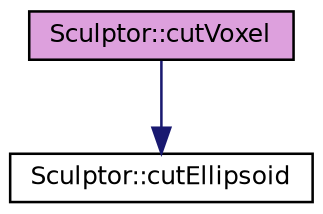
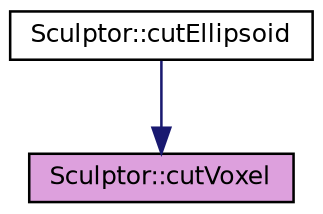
edge "Sculptor::cutVoxel" -> "Sculptor::cutEllipsoid": reversed
